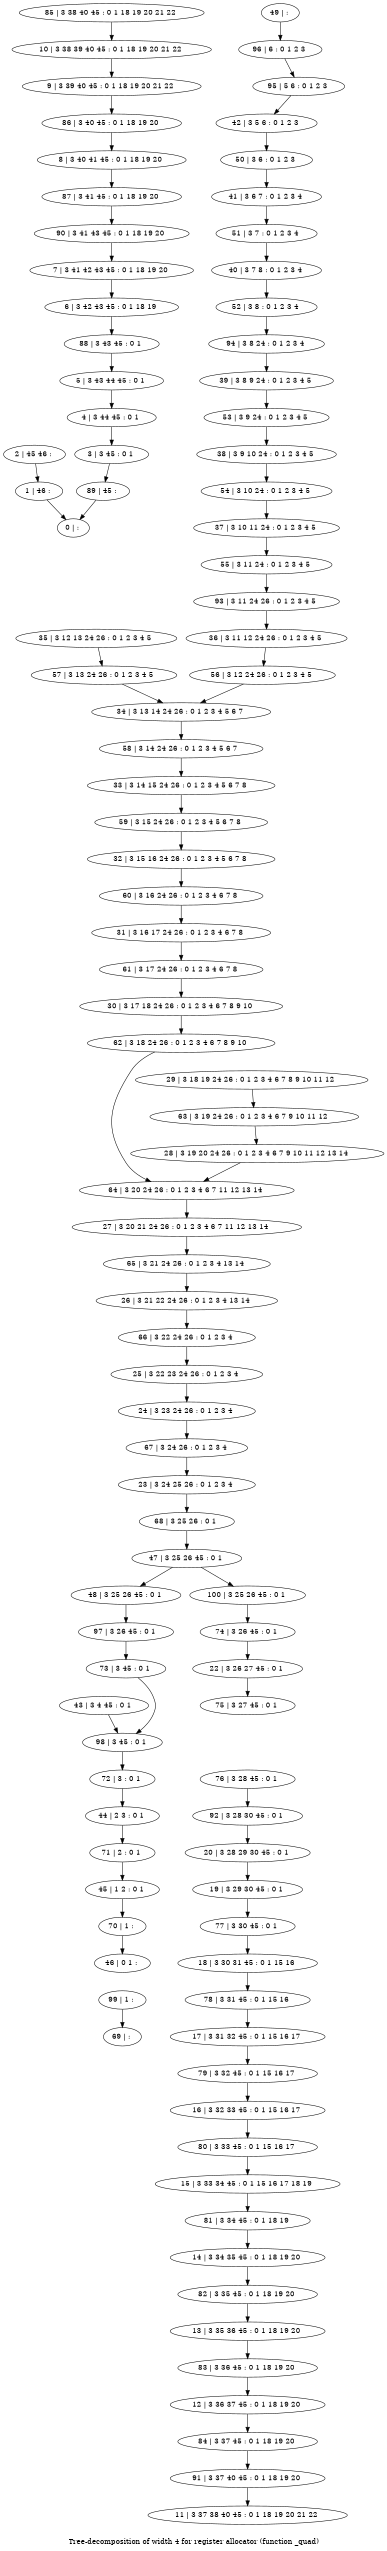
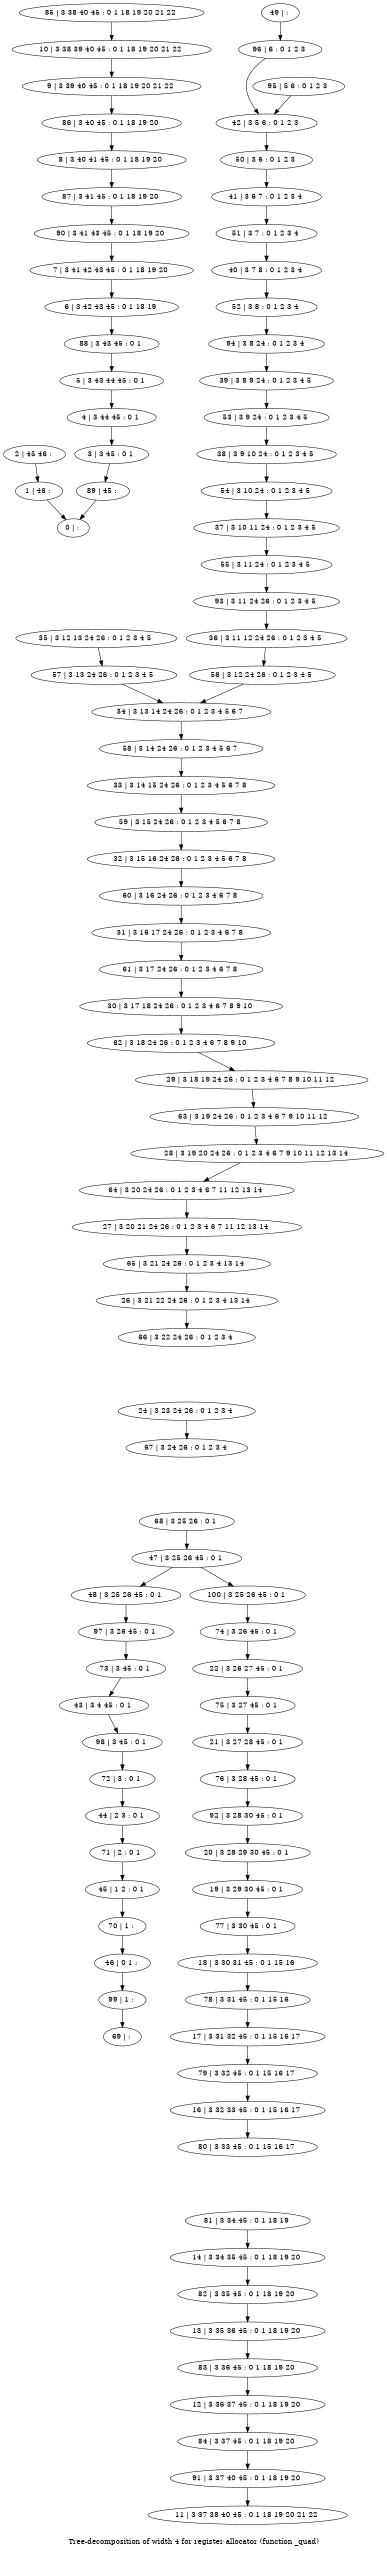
edge "96 | 6 : 0 1 2 3" -> "95 | 5 6 : 0 1 2 3": now "96 | 6 : 0 1 2 3" -> "42 | 3 5 6 : 0 1 2 3"
edge "62 | 3 18 24 26 : 0 1 2 3 4 6 7 8 9 10" -> "64 | 3 20 24 26 : 0 1 2 3 4 6 7 11 12 13 14": now "62 | 3 18 24 26 : 0 1 2 3 4 6 7 8 9 10" -> "29 | 3 18 19 24 26 : 0 1 2 3 4 6 7 8 9 10 11 12"
node "25 | 3 22 23 24 26 : 0 1 2 3 4": removed
node "23 | 3 24 25 26 : 0 1 2 3 4": removed
edge "73 | 3 45 : 0 1" -> "98 | 3 45 : 0 1": now "73 | 3 45 : 0 1" -> "43 | 3 4 45 : 0 1"
node "21 | 3 27 28 45 : 0 1": added
edge "46 | 0 1 :" -> "99 | 1 :": added
node "15 | 3 33 34 45 : 0 1 15 16 17 18 19": removed
